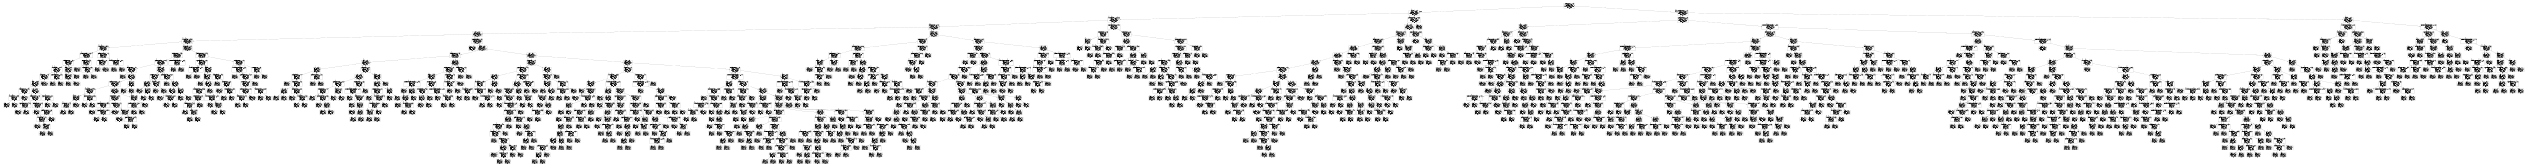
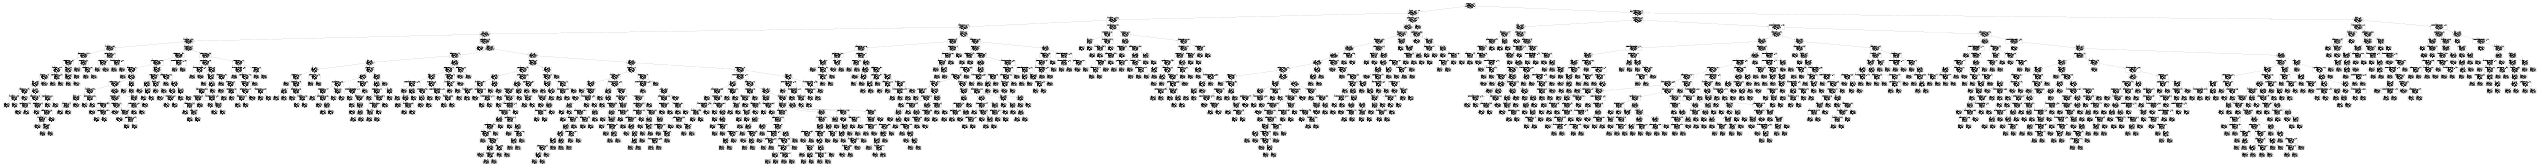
node "gini = 0.0 the = 38 value = [38, 0] class = spam": label "gini = 0.0 the = 38 value = [38, 0] class = spam" -> "gini = 0.0 samples = 38 value = [38, 0] class = spam"
node "gini = 0.0 samples = 488 value = [0, 488] class = ham": label "gini = 0.0 samples = 488 value = [0, 488] class = ham" -> "uppercase = 0.0 samples = 488 value = [0, 488] class = ham"
